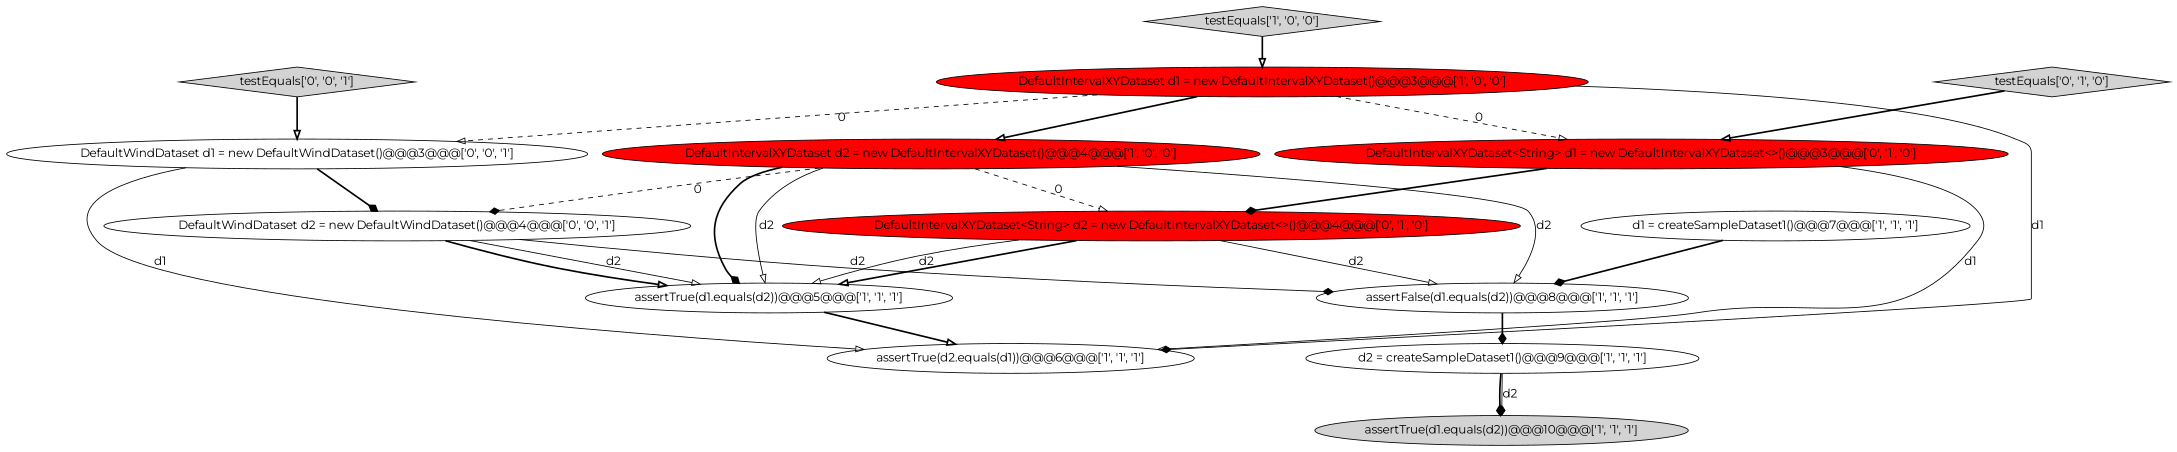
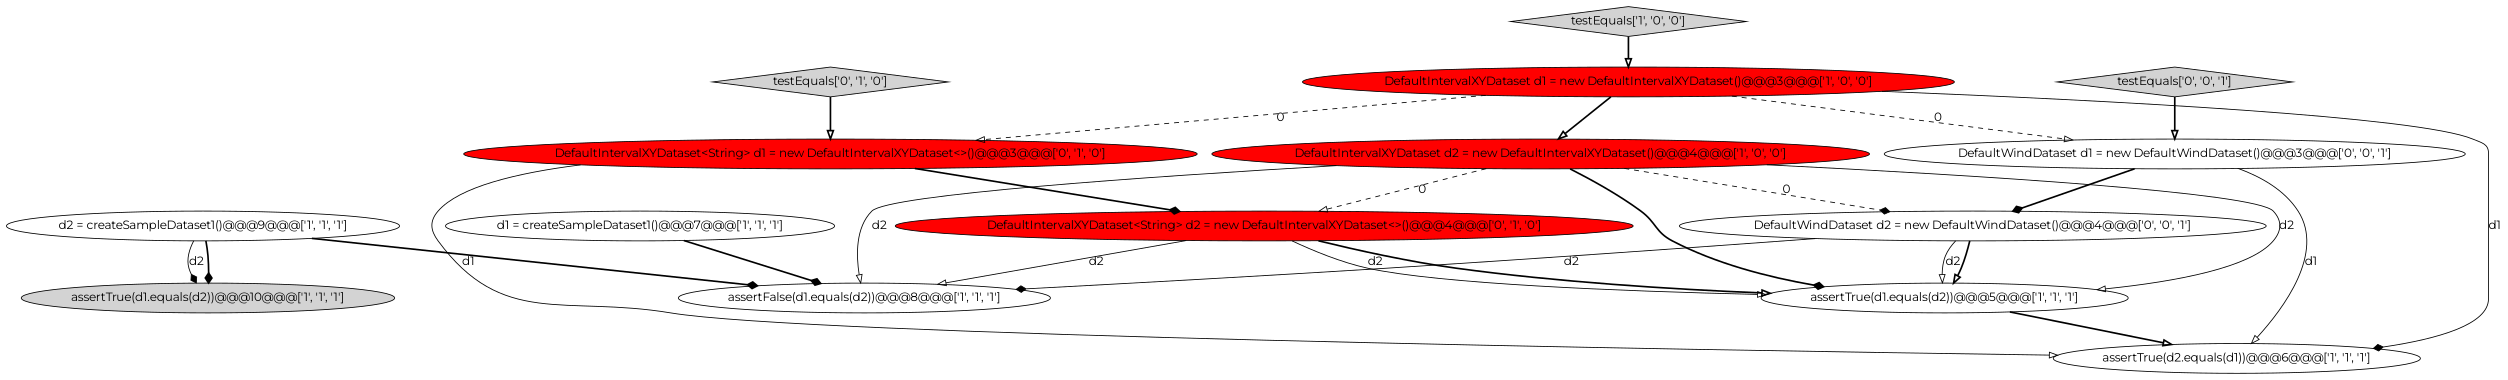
edge "assertFalse(d1.equals(d2))@@@8@@@['1', '1', '1']" -> "d2 = createSampleDataset1()@@@9@@@['1', '1', '1']": reversed
